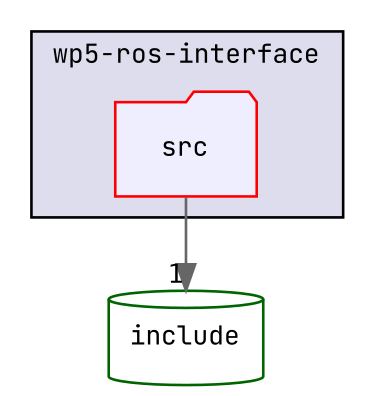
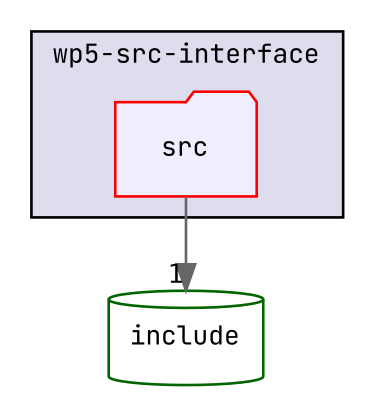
cluster "wp5-ros-interface": label "wp5-ros-interface" -> "wp5-src-interface"
